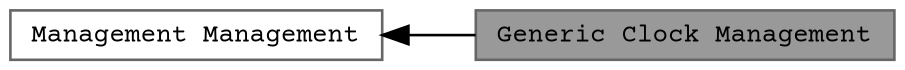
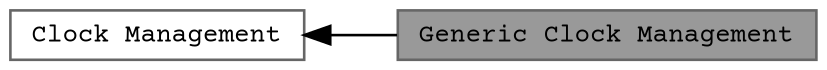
node "Management Management": label "Management Management" -> "Clock Management"
